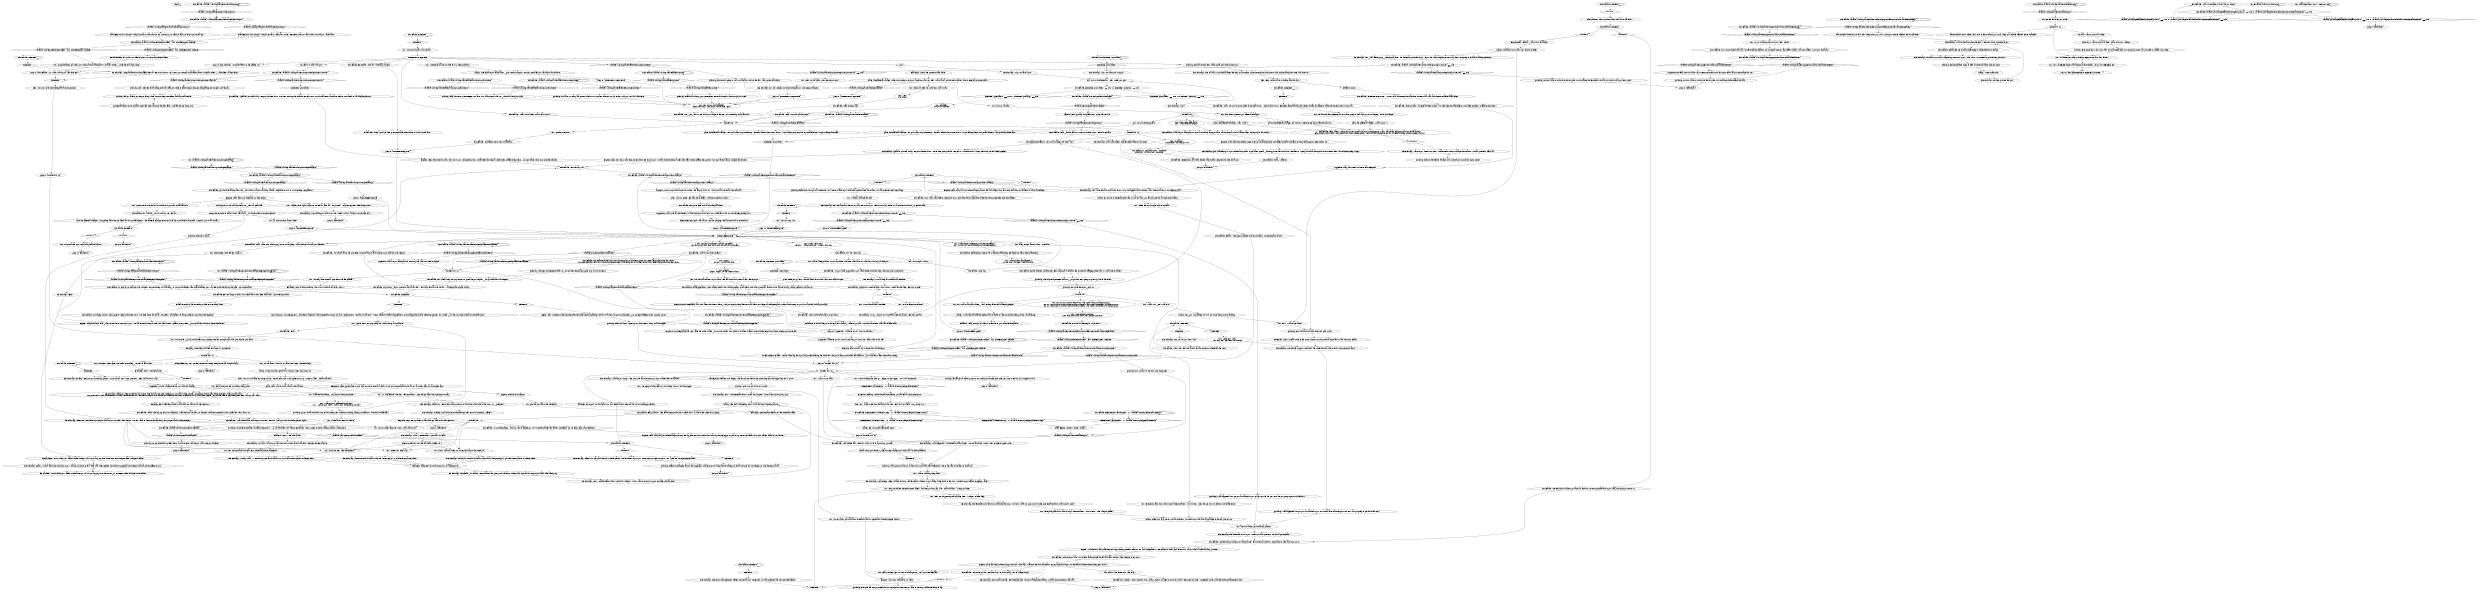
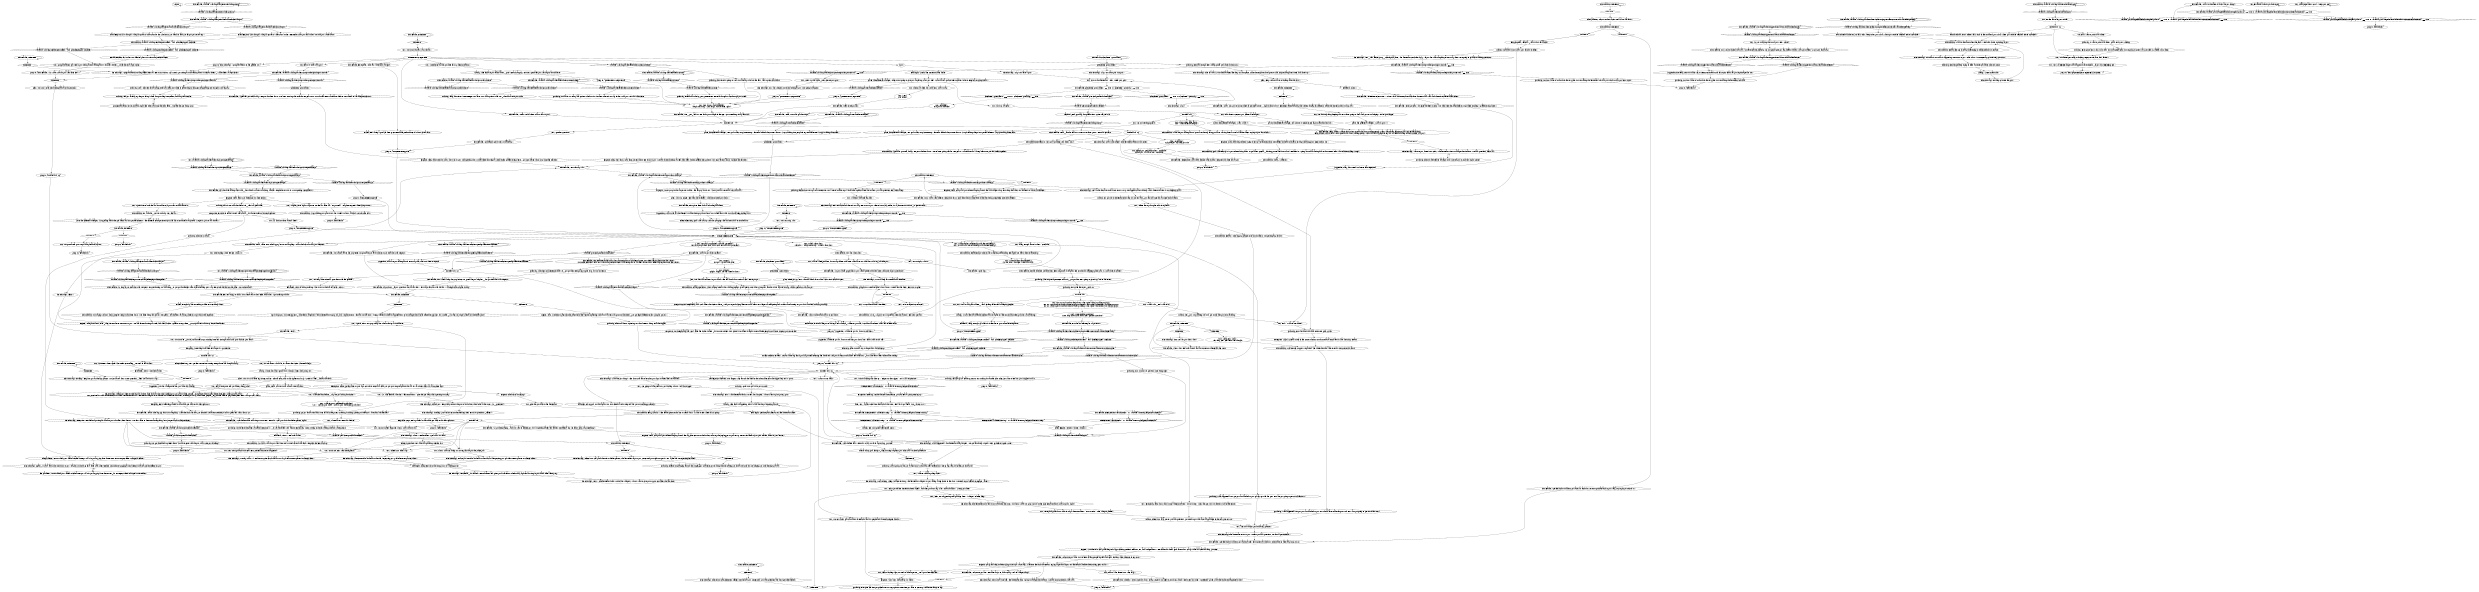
node "Rhetoric: He does *not* like that beast. Neither do I.": label "Rhetoric: He does *not* like that beast. Neither do I." -> "Rhetoric: He does *not* like that phrasing. Neither do I."
